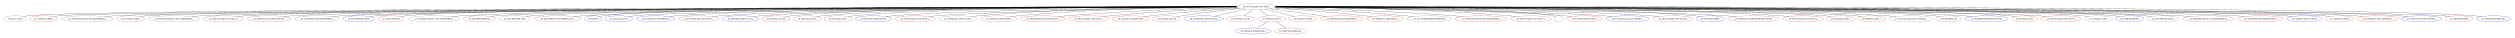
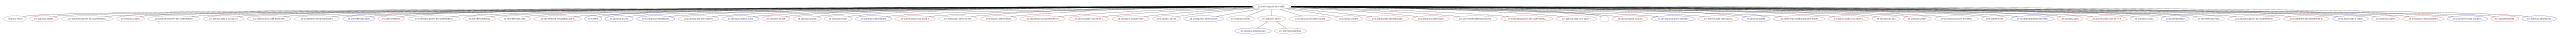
node "10.1016/j.socnet.2009.04.005": added
